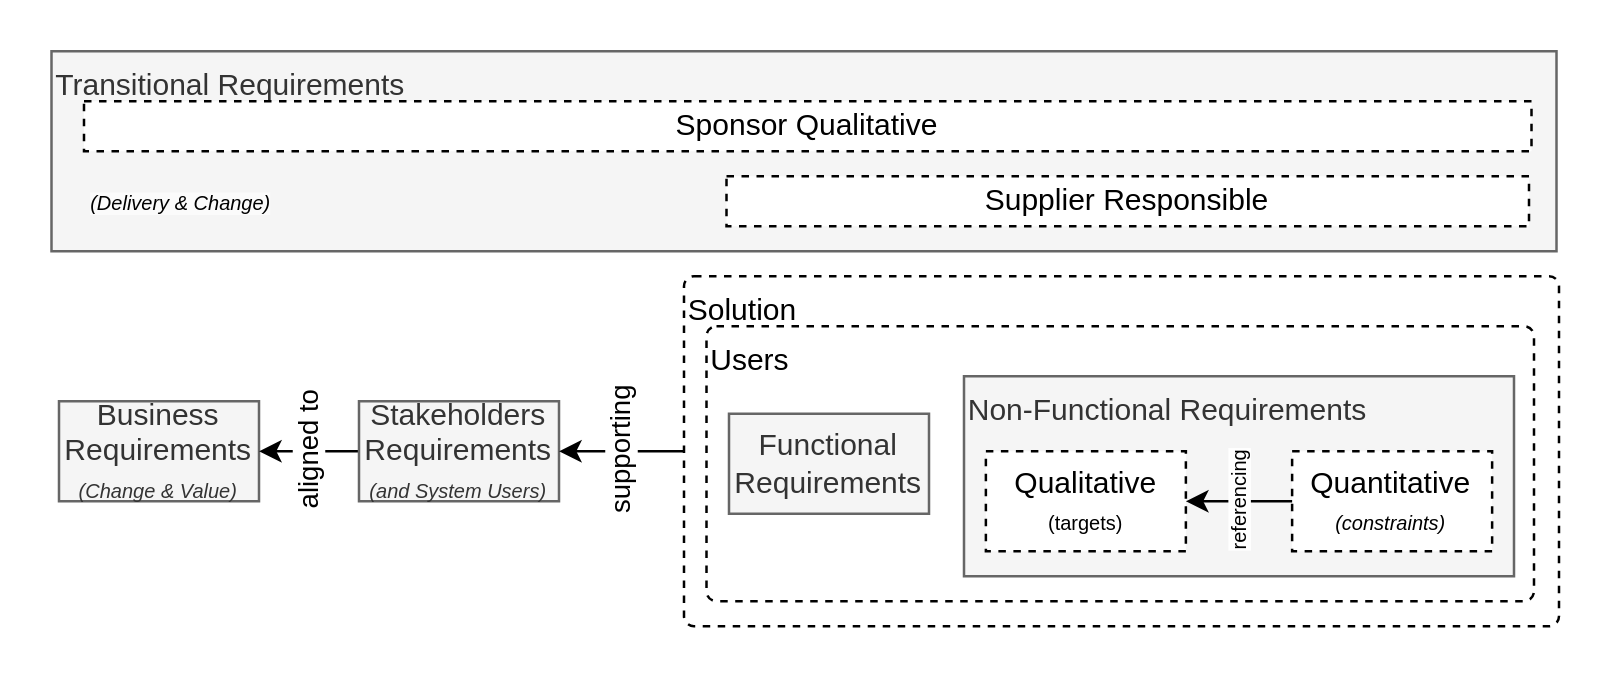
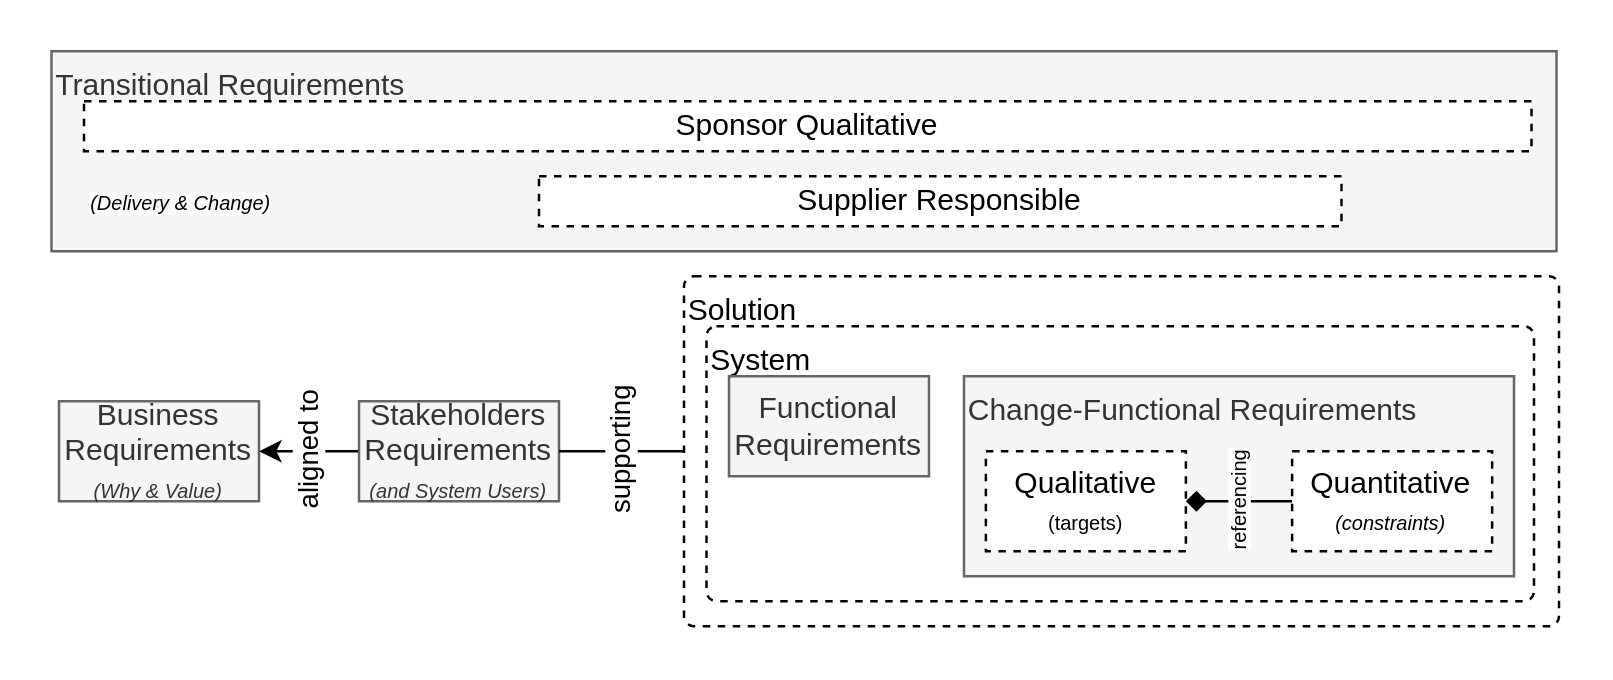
node "Supplier Responsible": moved (1128, 201) -> (940, 201)
node "Users": label "Users" -> "System"
node "Non-Functional Requirements": label "Non-Functional Requirements" -> "Change-Functional Requirements"
node "Business Requirements (Change & Value)": label "Business Requirements (Change & Value)" -> "Business Requirements (Why & Value)"
edge "Solution" -> "Stakeholders Requirements (and System Users)": arrowhead classic -> none
node "Functional Requirements": moved (829, 464) -> (829, 426)
edge "Quantitative (constraints)" -> "Qualitative (targets)": arrowhead classic -> diamond
